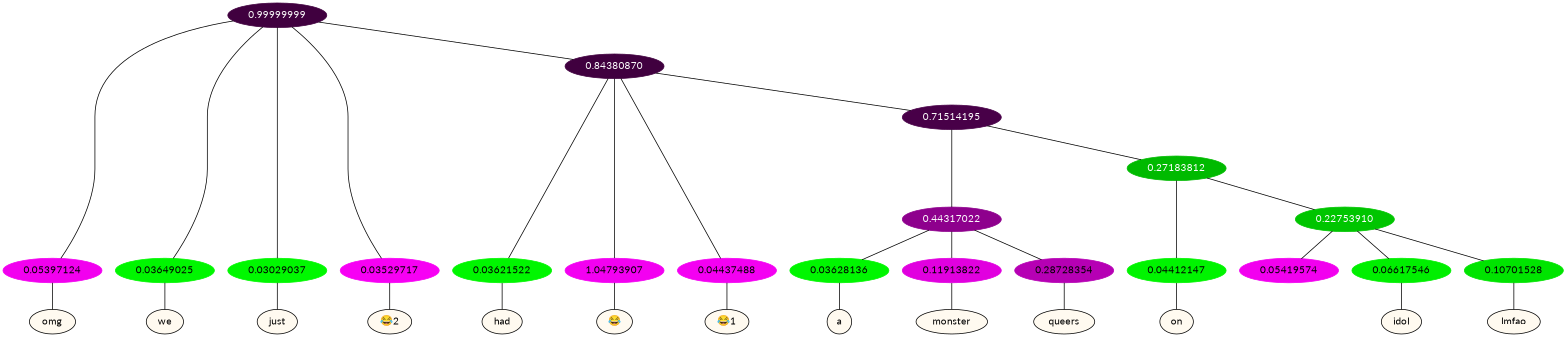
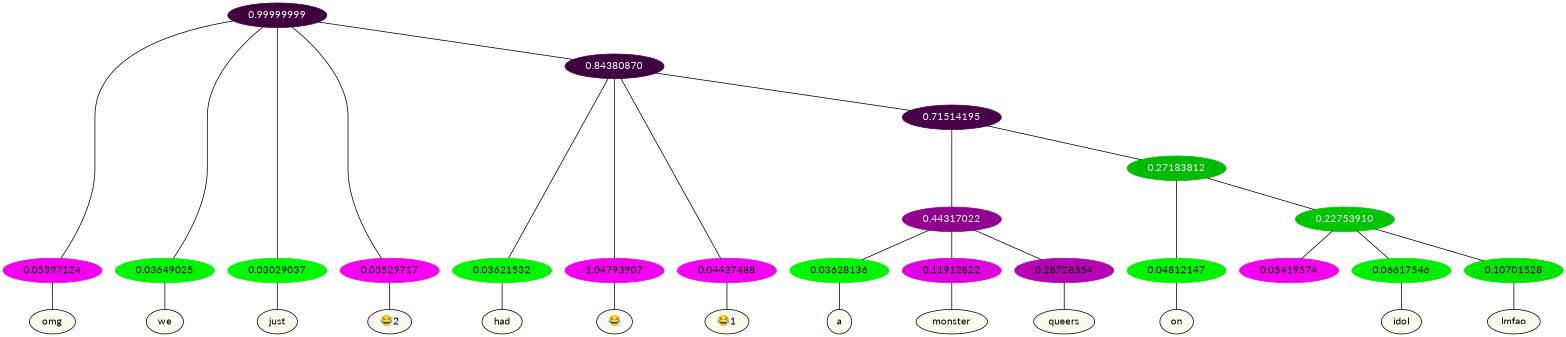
node "0.03621522": label "0.03621522" -> "0.03621532"
node "0.11913822": label "0.11913822" -> "0.11912822"
node "0.04412147": label "0.04412147" -> "0.04812147"
